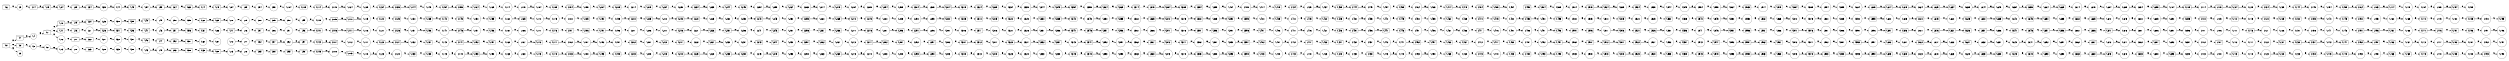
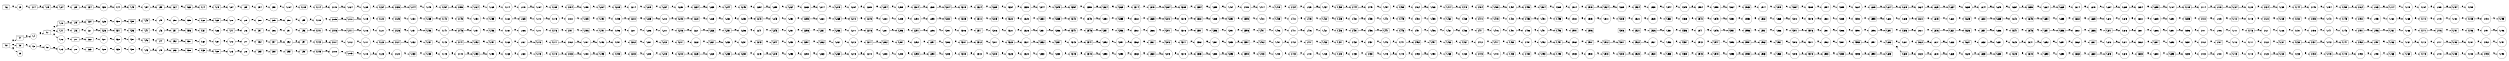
edge "S494" -> "S499": added, label "A"
node "S511": removed
edge "S67" -> "S72": added, label "G"
edge "S603" -> "S608": now "S602" -> "S608"
